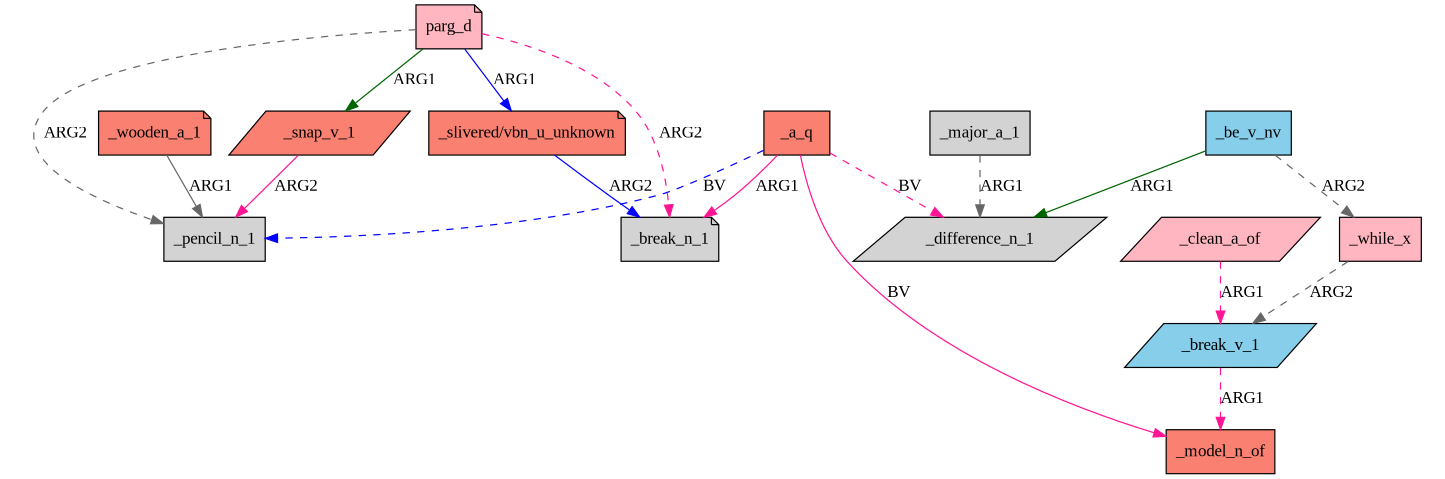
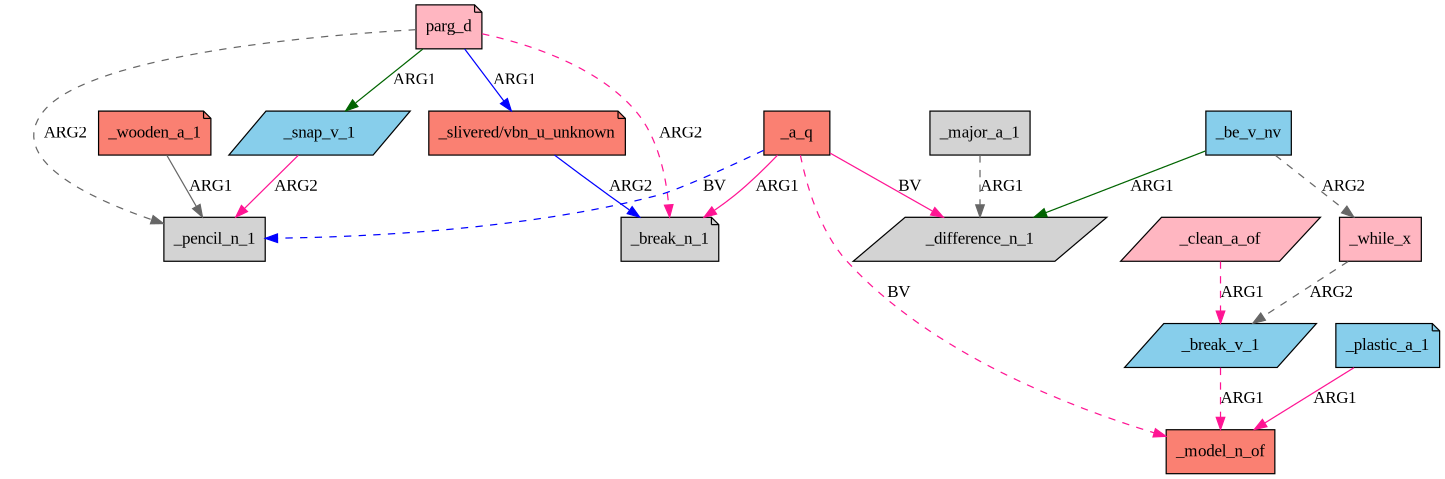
node "_snap_v_1": fillcolor salmon -> skyblue
edge "_a_q" -> "_difference_n_1": style dashed -> solid
edge "_a_q" -> "_model_n_of": style solid -> dashed
node "_plastic_a_1": added
